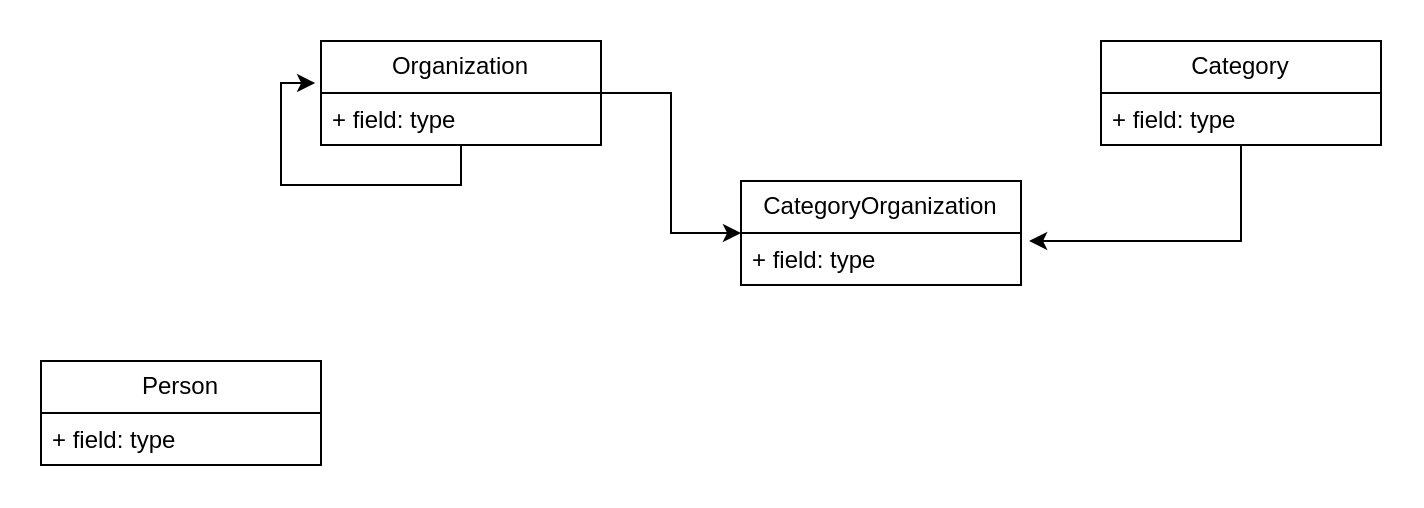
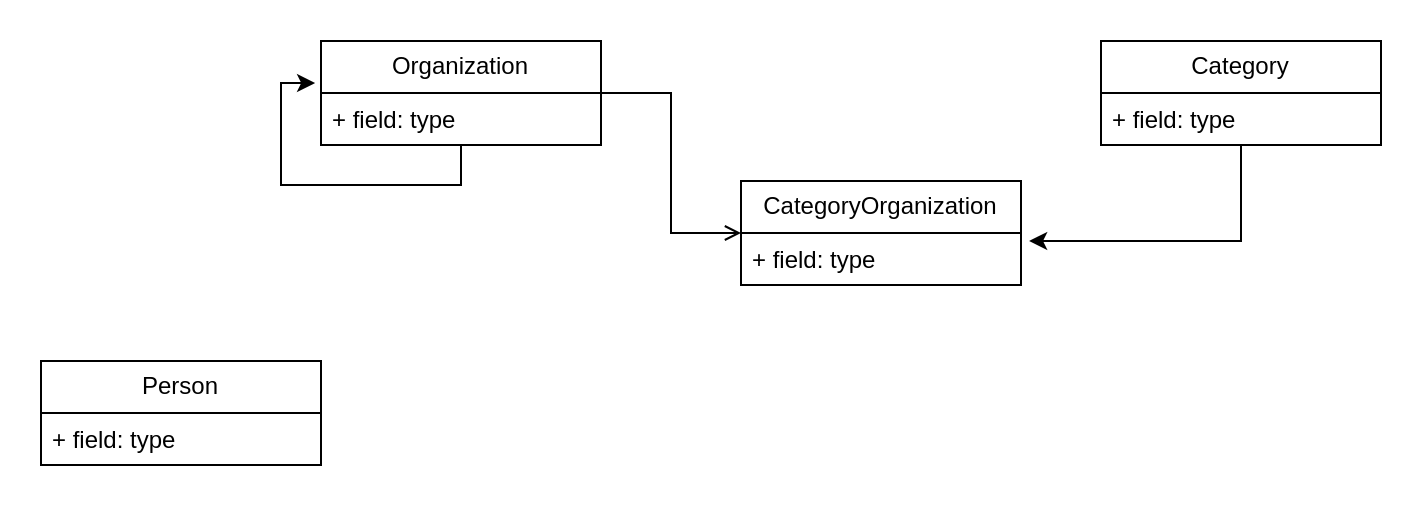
edge "Organization" -> "CategoryOrganization": arrowhead classic -> open
